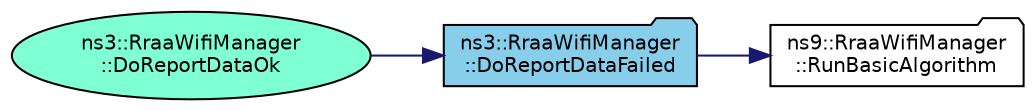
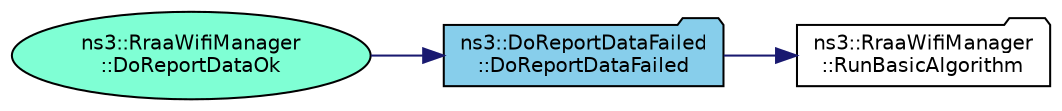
node "ns3::RraaWifiManager ::DoReportDataFailed": label "ns3::RraaWifiManager ::DoReportDataFailed" -> "ns3::DoReportDataFailed ::DoReportDataFailed"
node "ns9::RraaWifiManager ::RunBasicAlgorithm": label "ns9::RraaWifiManager ::RunBasicAlgorithm" -> "ns3::RraaWifiManager ::RunBasicAlgorithm"
